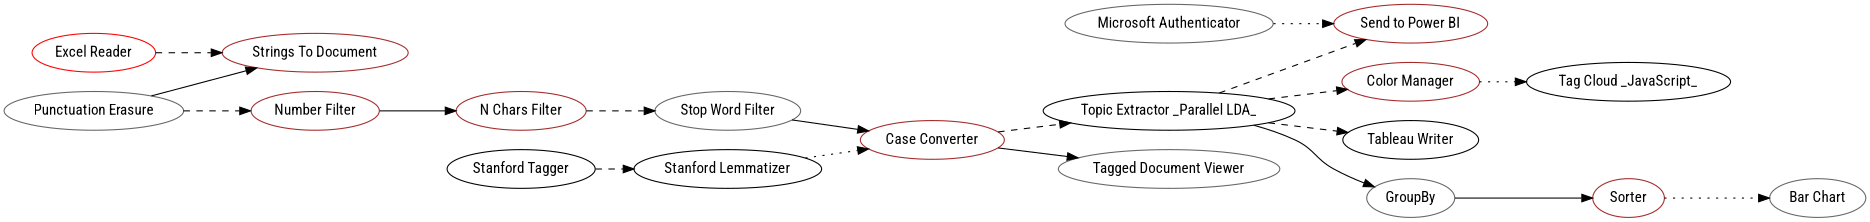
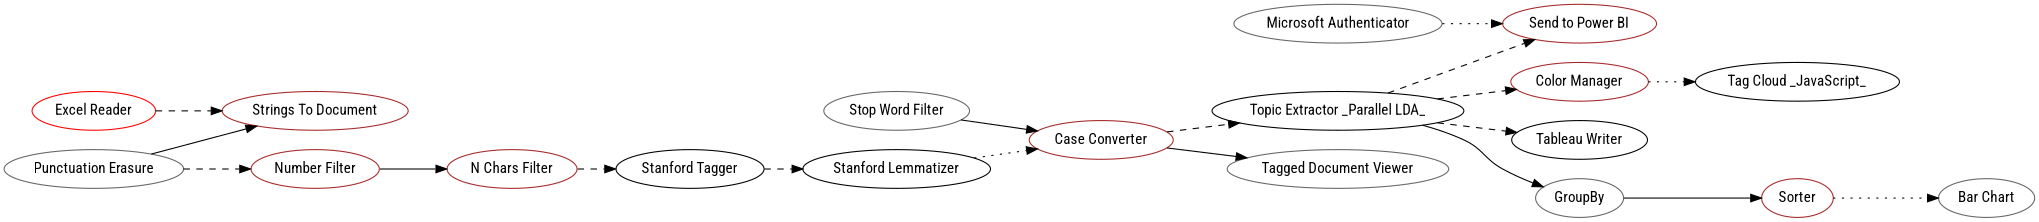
edge "N Chars Filter" -> "Stop Word Filter": now "N Chars Filter" -> "Stanford Tagger"
